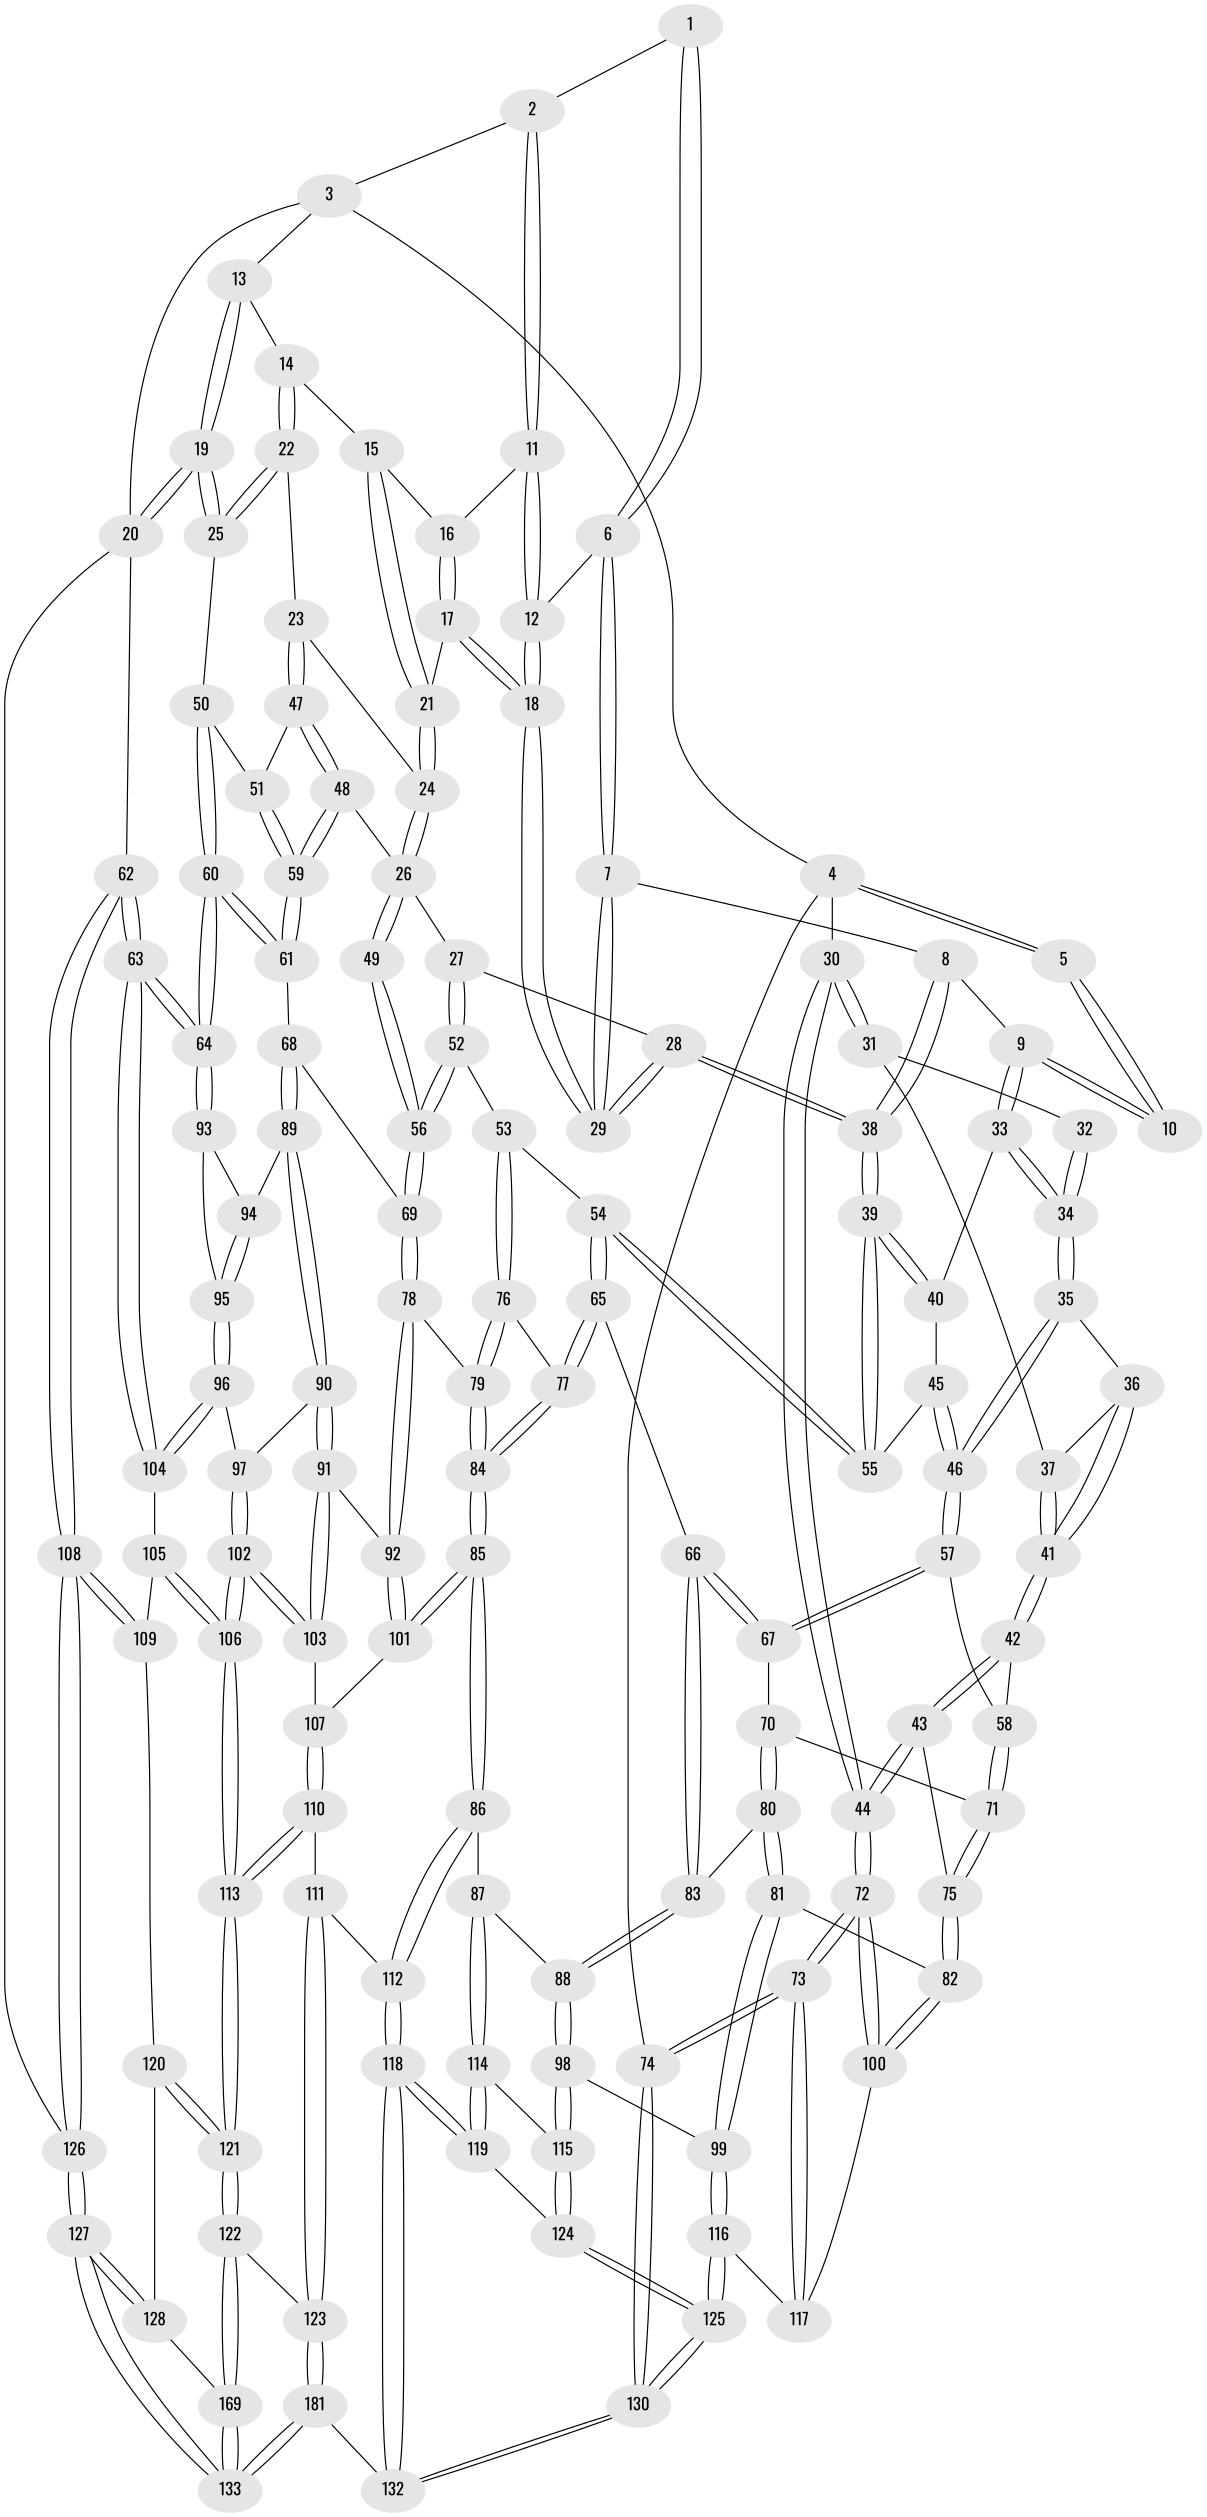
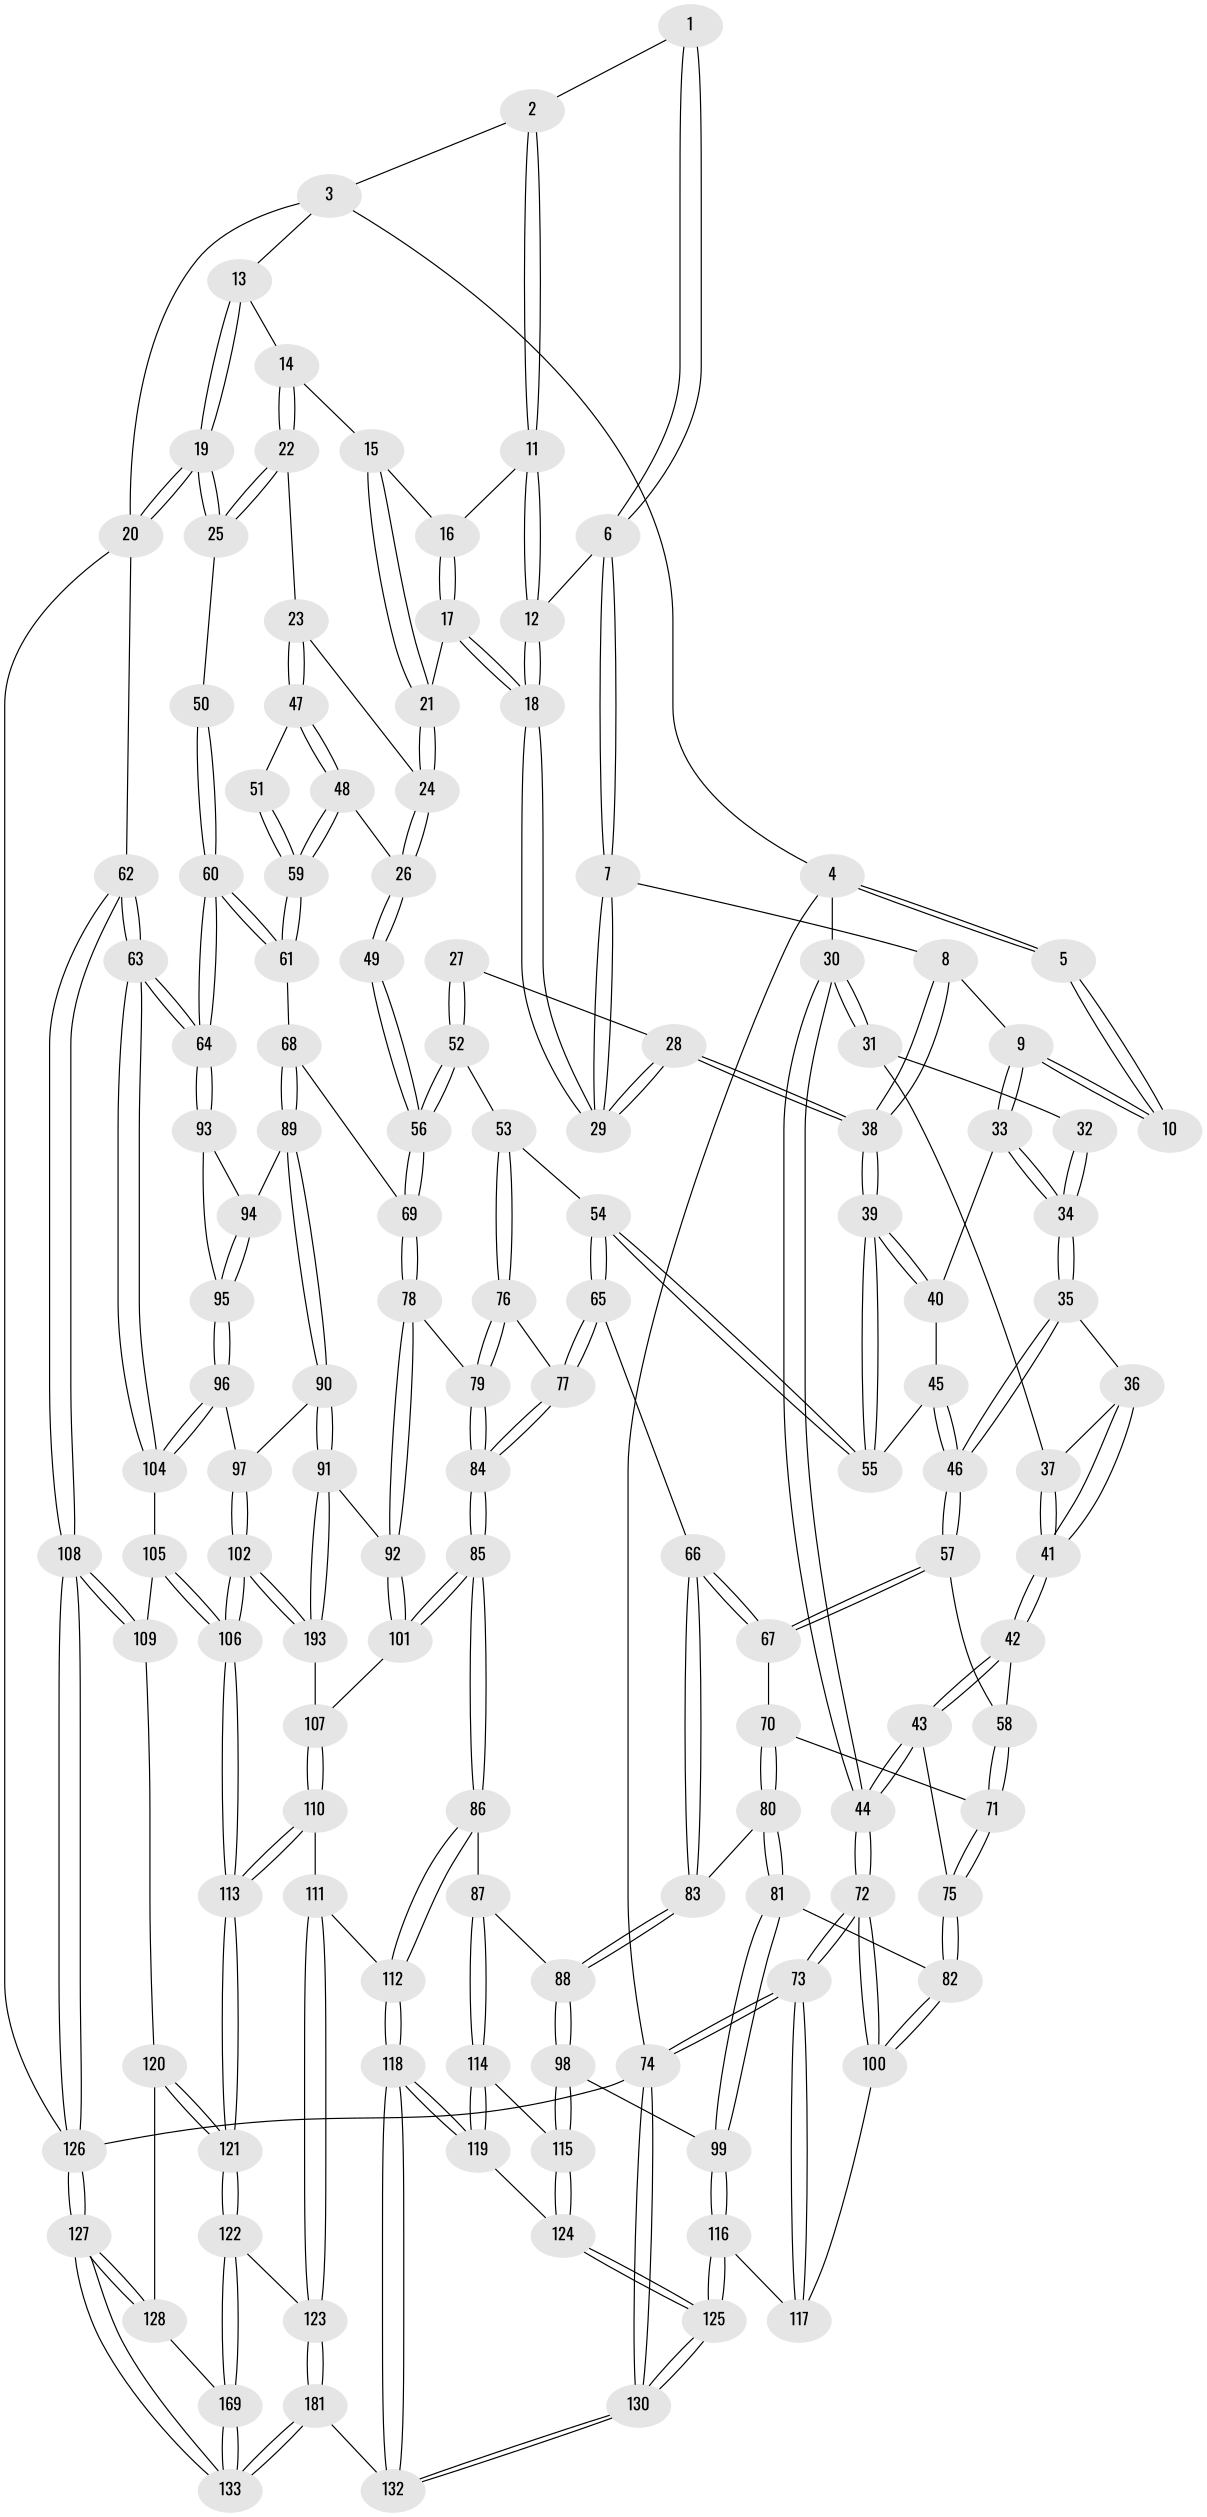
edge "50" -- "51": removed
edge "26" -- "27": removed
node "103": label "103" -> "193"
edge "74" -- "126": added
